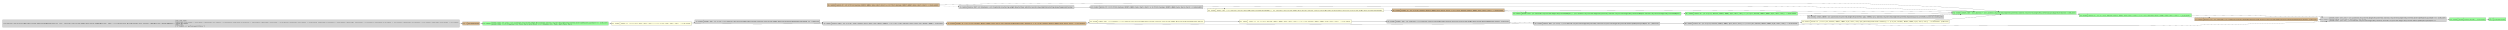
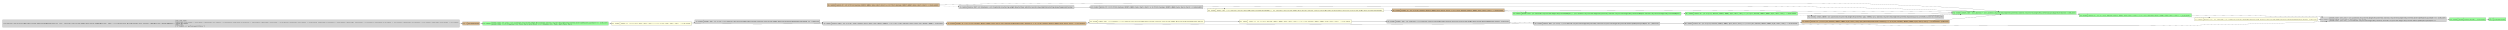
node "51: 0x002d": fillcolor tan -> lightyellow
node "39: 0x0014": fillcolor lightyellow -> tan
